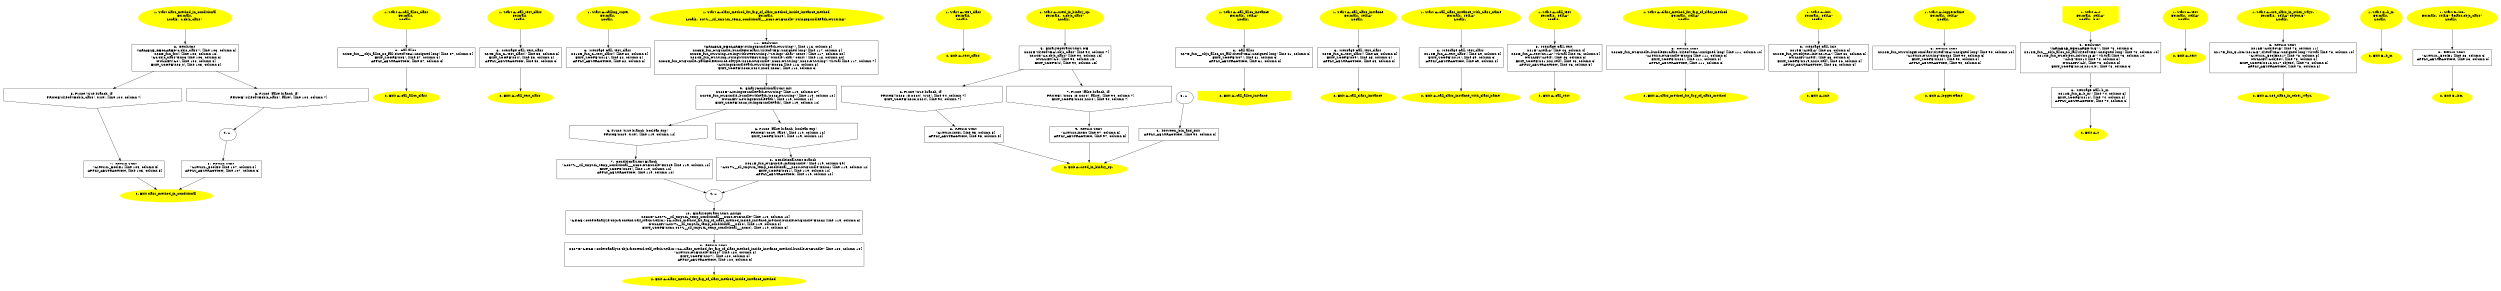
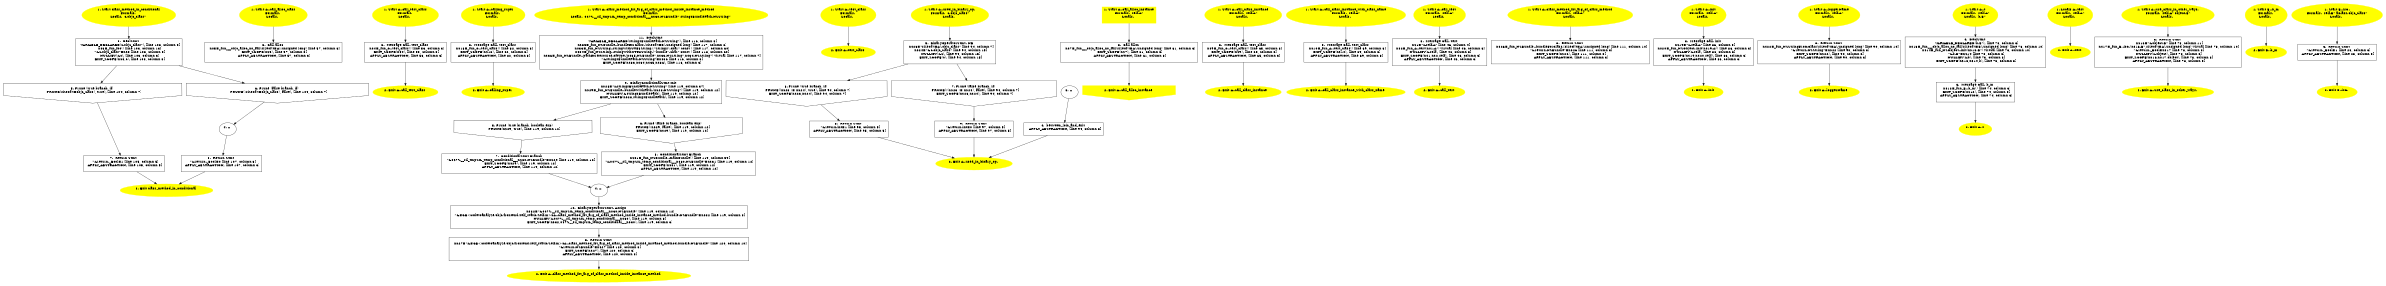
node "1: Start A::call_alloc_instance Formals:  self:A* Locals:": shape ellipse -> box
node "1: Start A::t Formals:  self:A* Locals:  b:B*": shape invhouse -> ellipse
node "1: Start A::test Formals:  self:A* Locals:": label "1: Start A::test Formals:  self:A* Locals:" -> "1: Locals A::test Formals:  self:A* Locals:"
node "2: Exit A::calling_super": added
node "2: Exit A::call_alloc_class": removed
node "2: Exit A::class_method_fst_arg_of_class_method": removed
